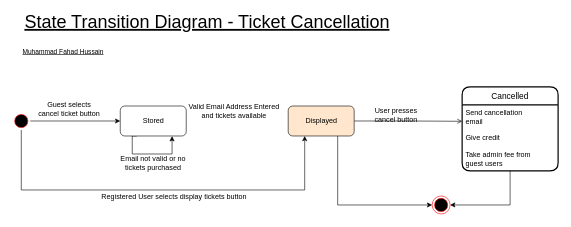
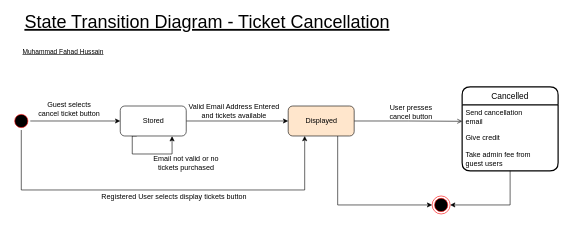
node "User presses cancel button": moved (396, 115) -> (411, 112)
edge "Stored" -> "Displayed": added
node "Email not valid or no tickets purchased": moved (153, 163) -> (186, 163)
